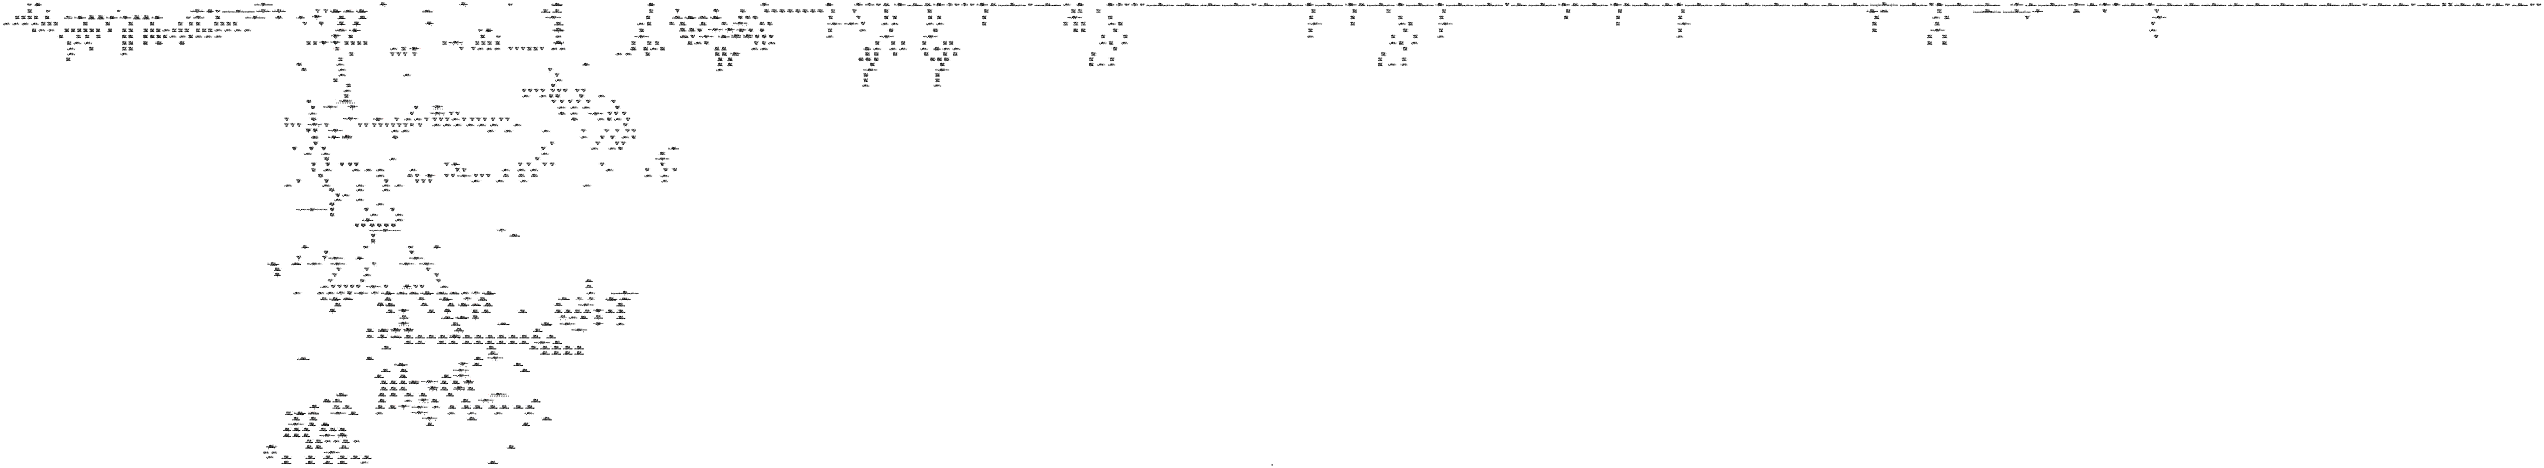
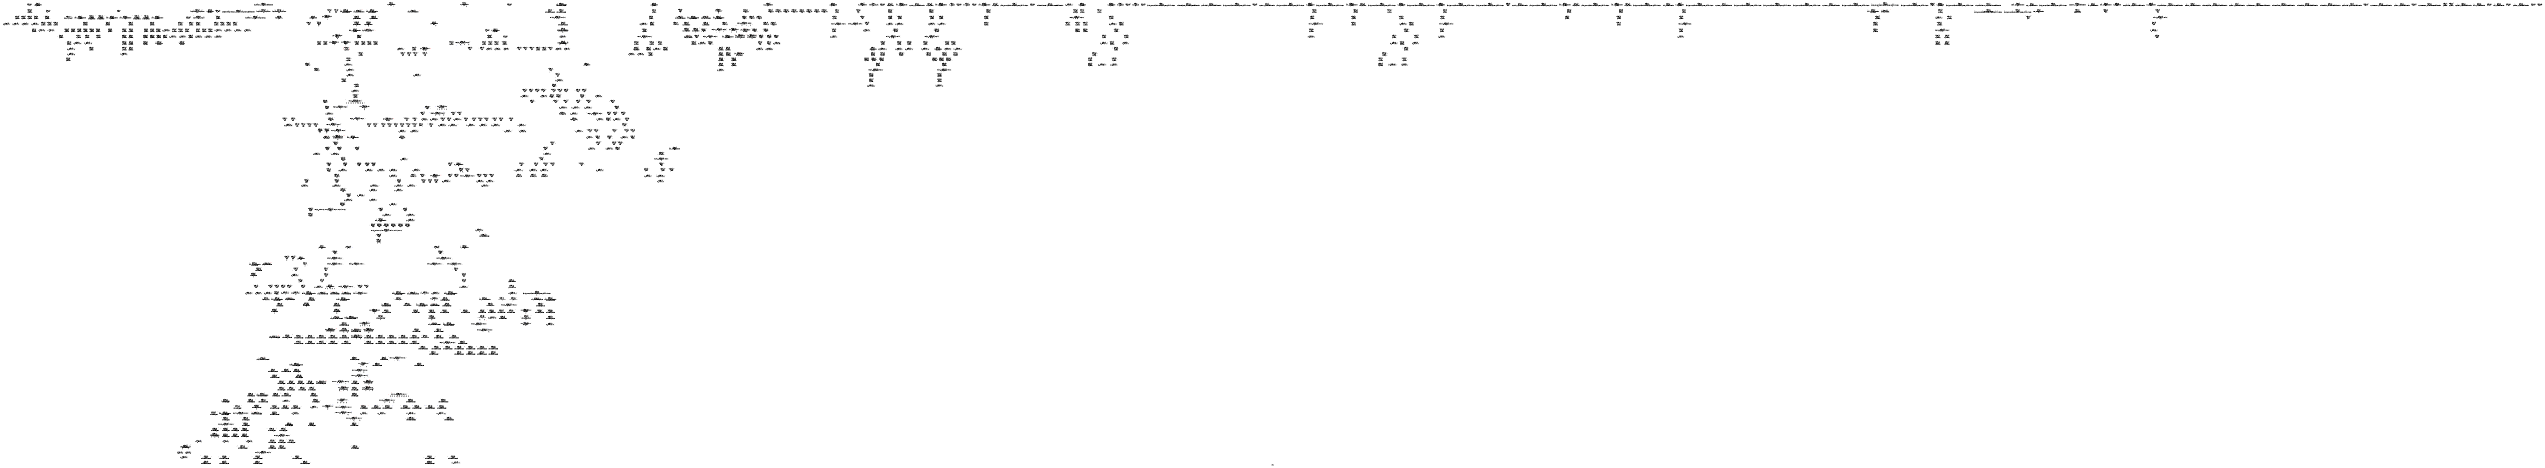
node "NodeID: 282": removed
